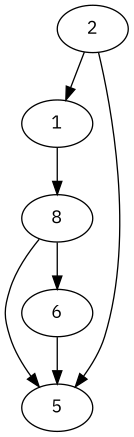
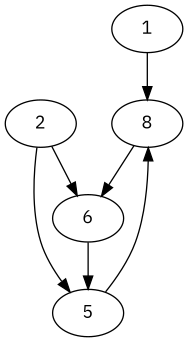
edge "2" -> "1": now "2" -> "6"
edge "8" -> "5": reversed
